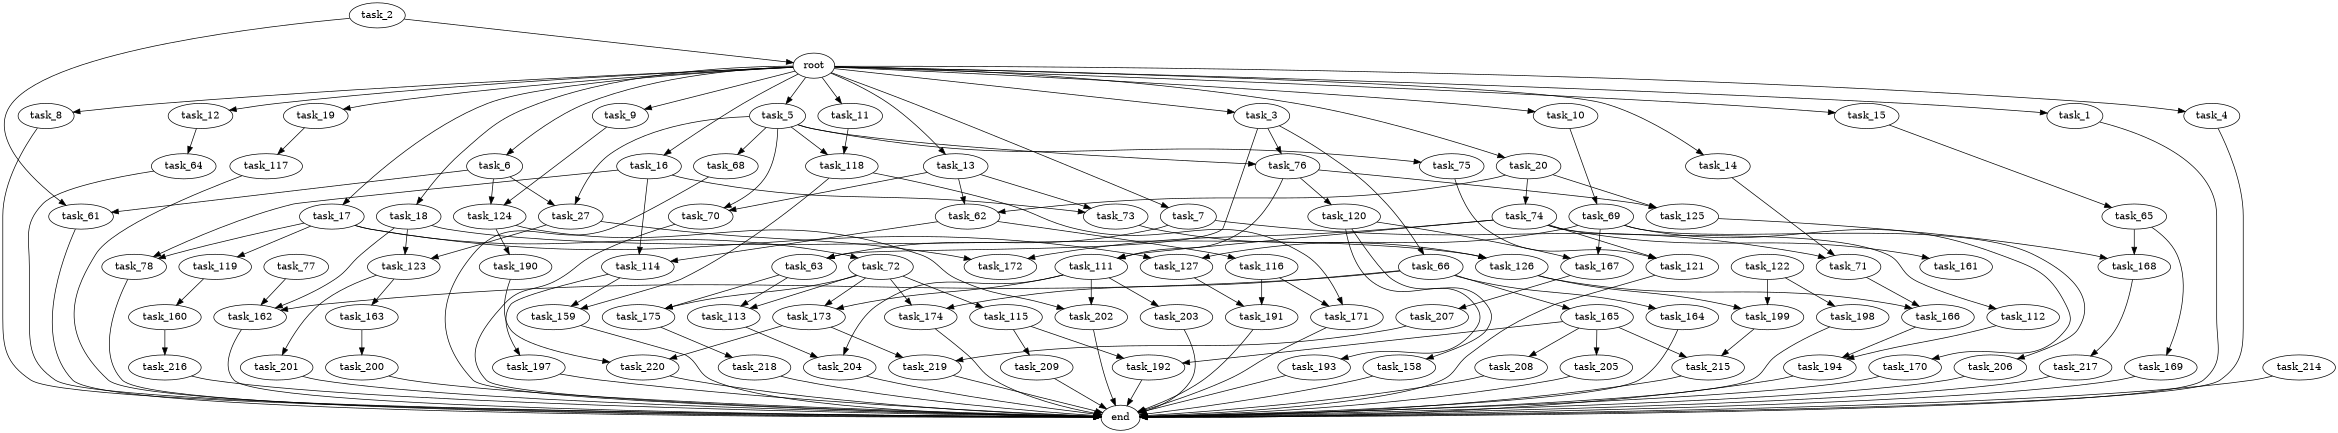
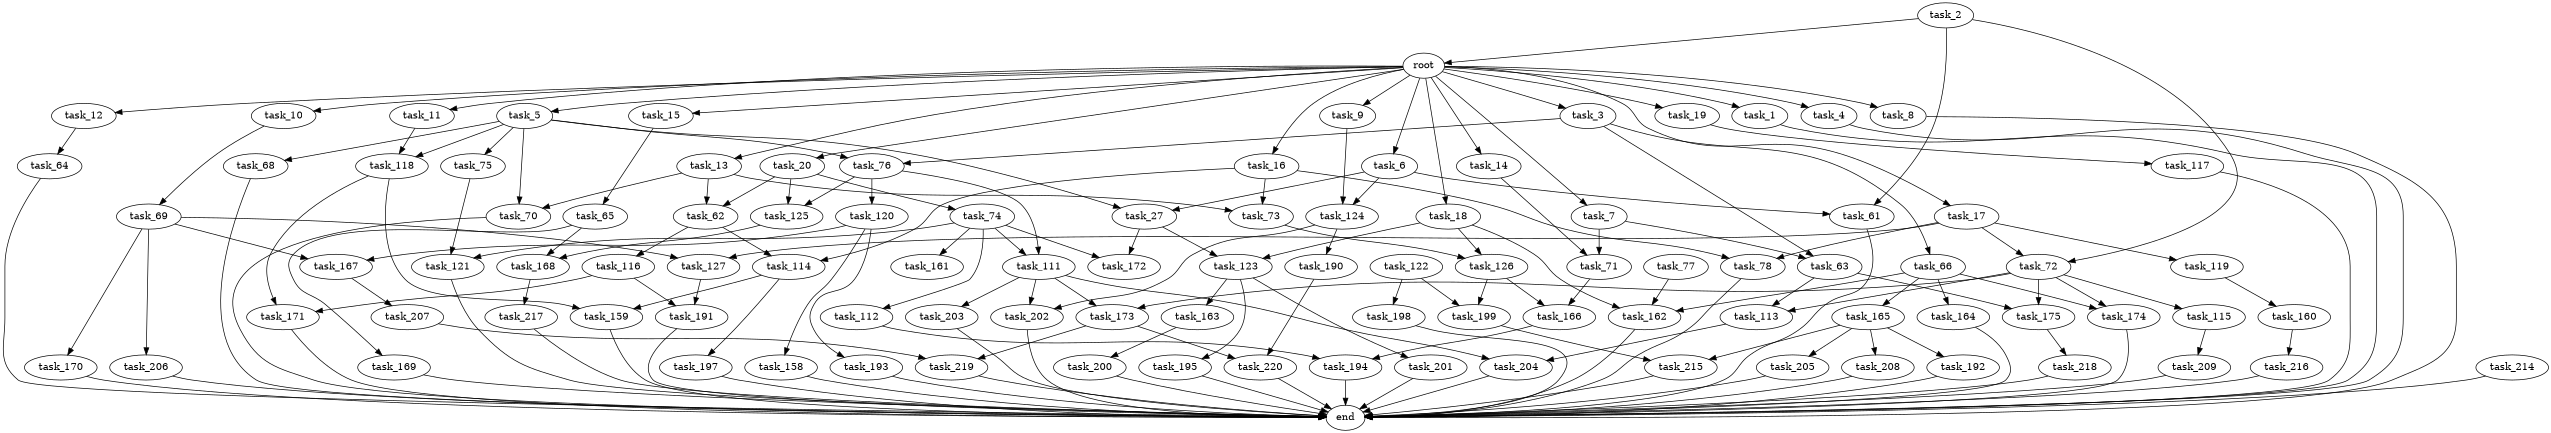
edge "task_2" -> "task_72": added
edge "task_115" -> "task_192": removed
node "task_195": added
